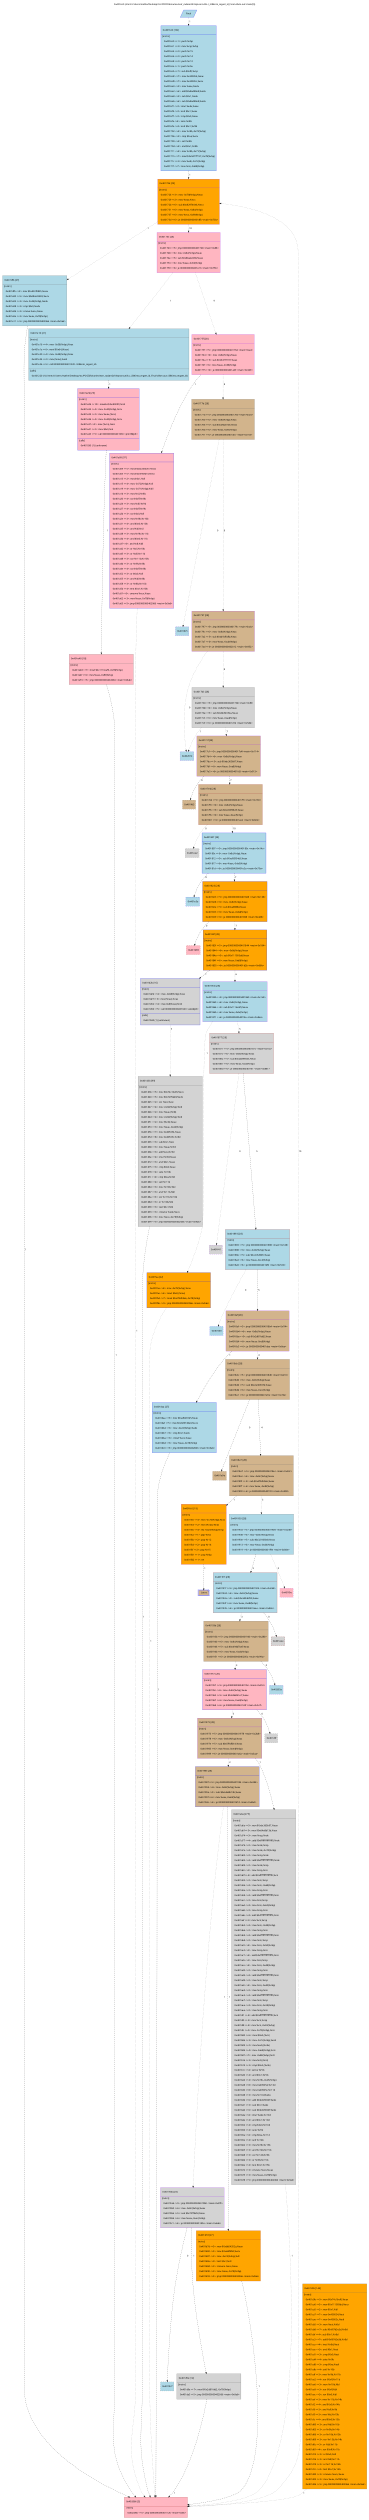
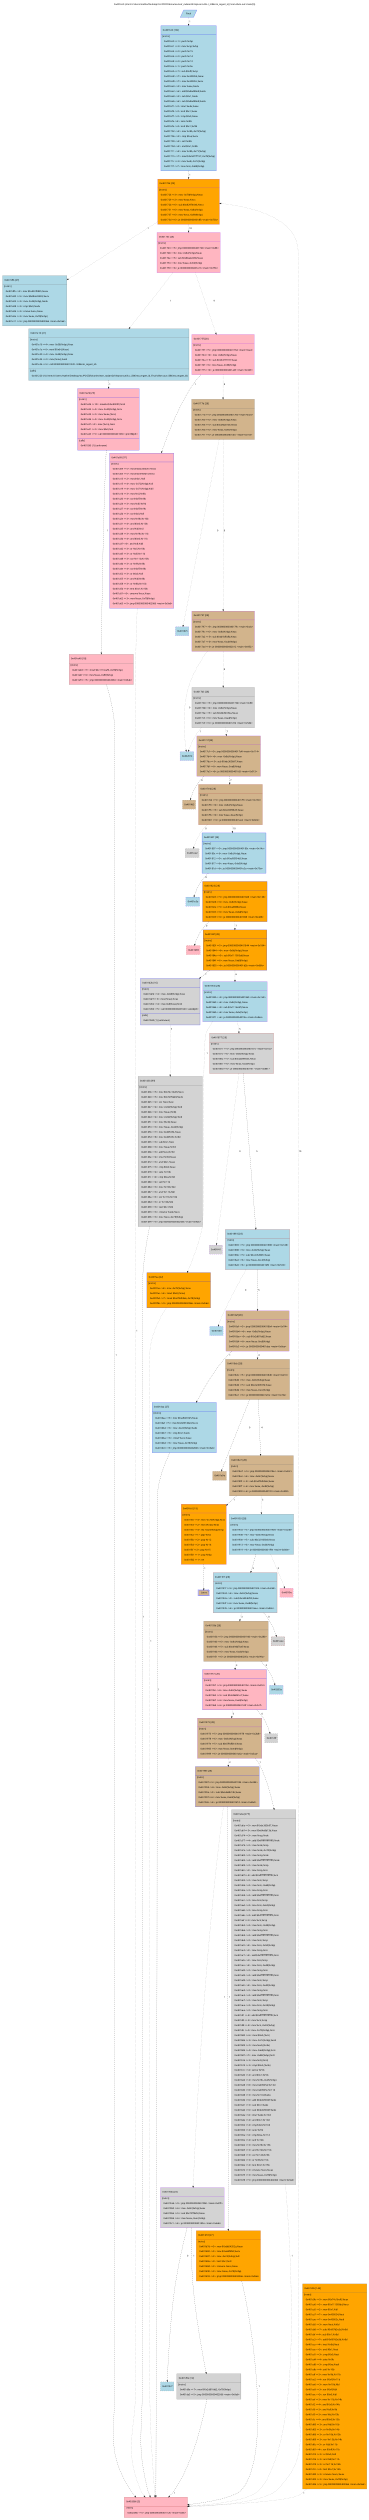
edge "0x401807 [28]" -> "0x401823 [28]": removed, label "7"
edge "0x401dfb [27]" -> "0x402066 [5]": removed, label "1"
